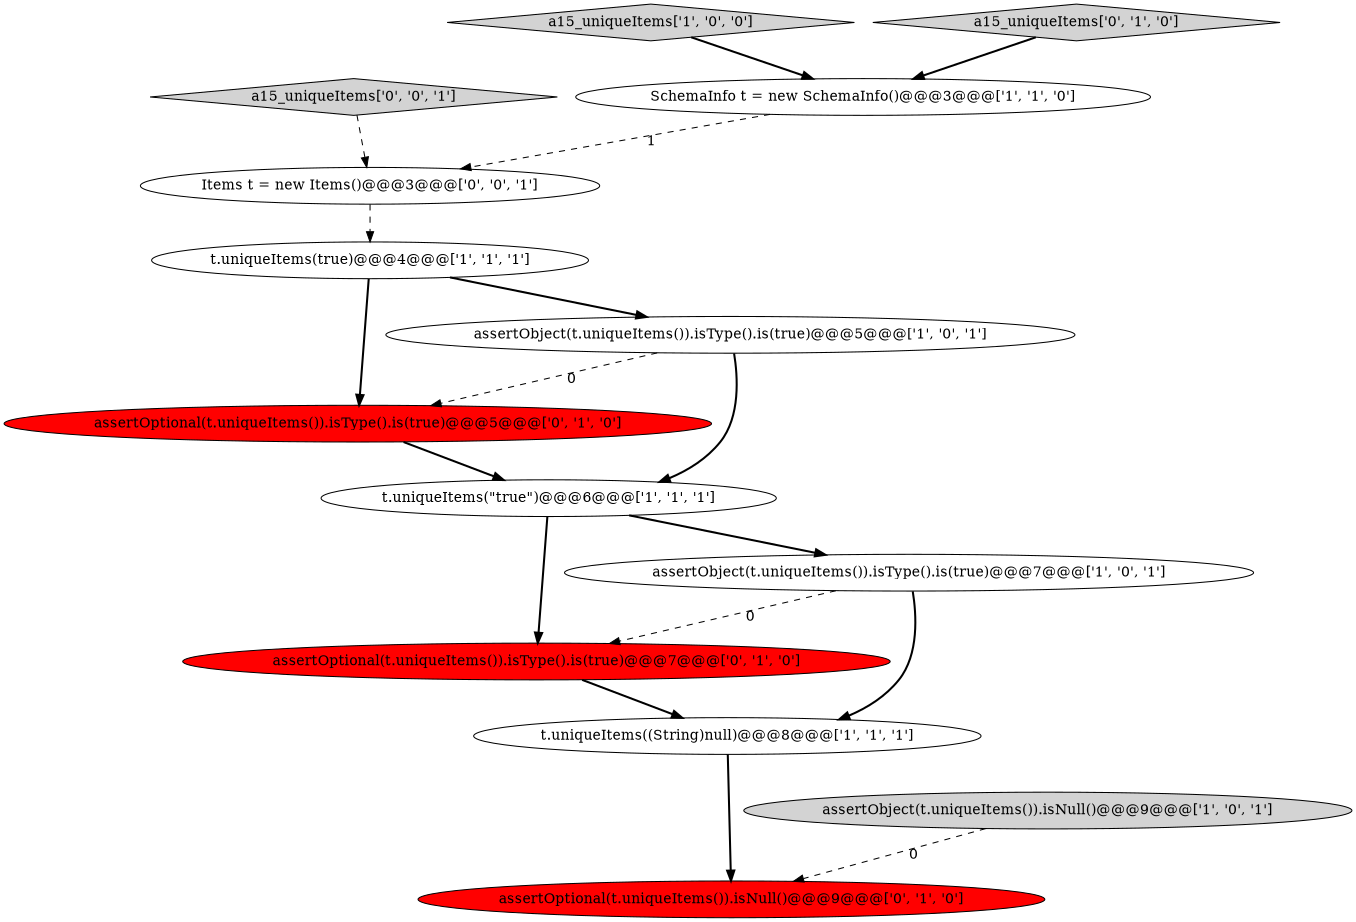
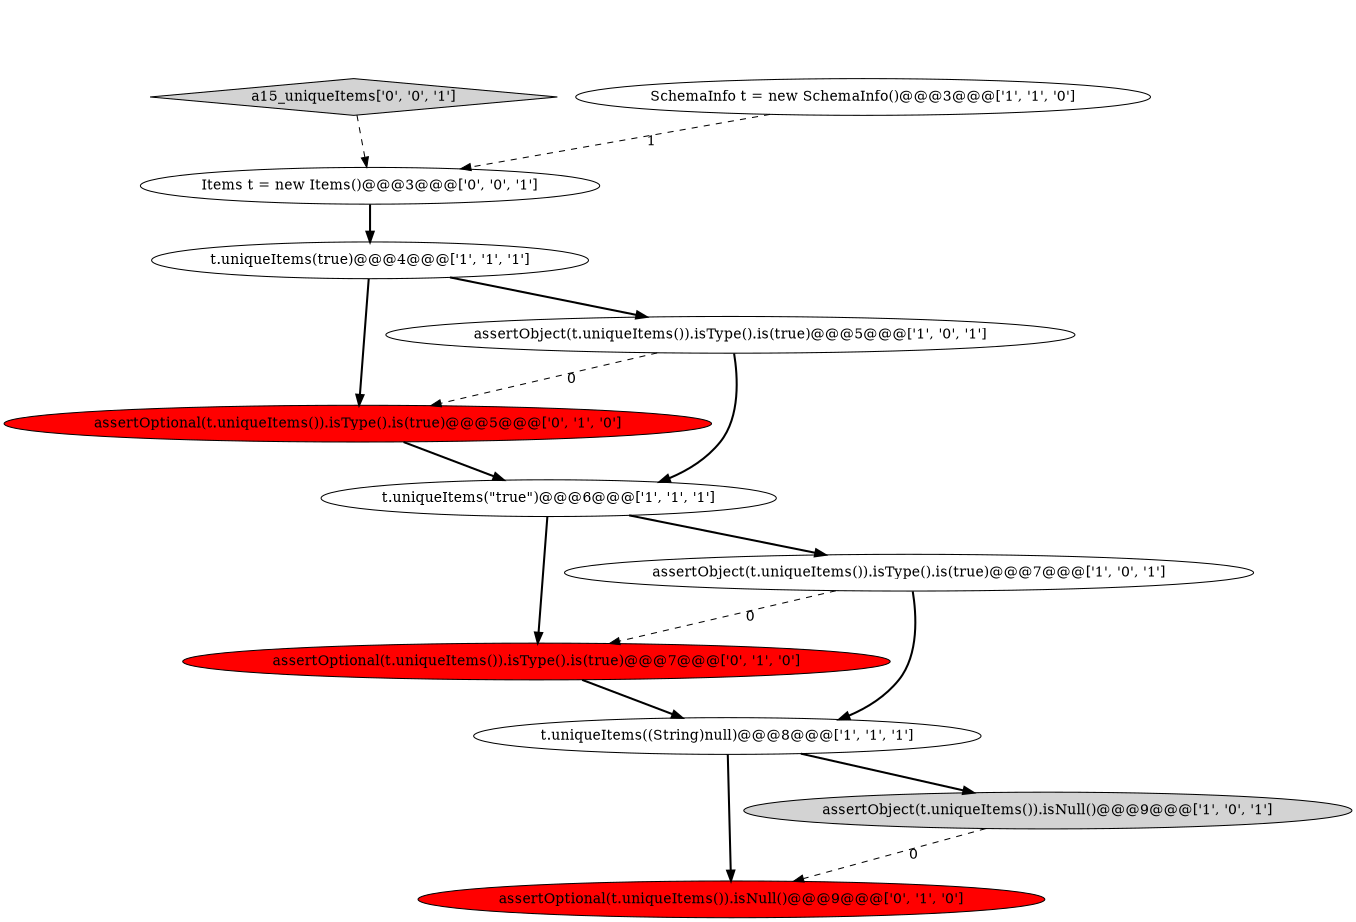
node "a15_uniqueItems['1', '0', '0']": removed
node "a15_uniqueItems['0', '1', '0']": removed
edge "Items t = new Items()@@@3@@@['0', '0', '1']" -> "t.uniqueItems(true)@@@4@@@['1', '1', '1']": style dashed -> bold
edge "t.uniqueItems((String)null)@@@8@@@['1', '1', '1']" -> "assertObject(t.uniqueItems()).isNull()@@@9@@@['1', '0', '1']": added
